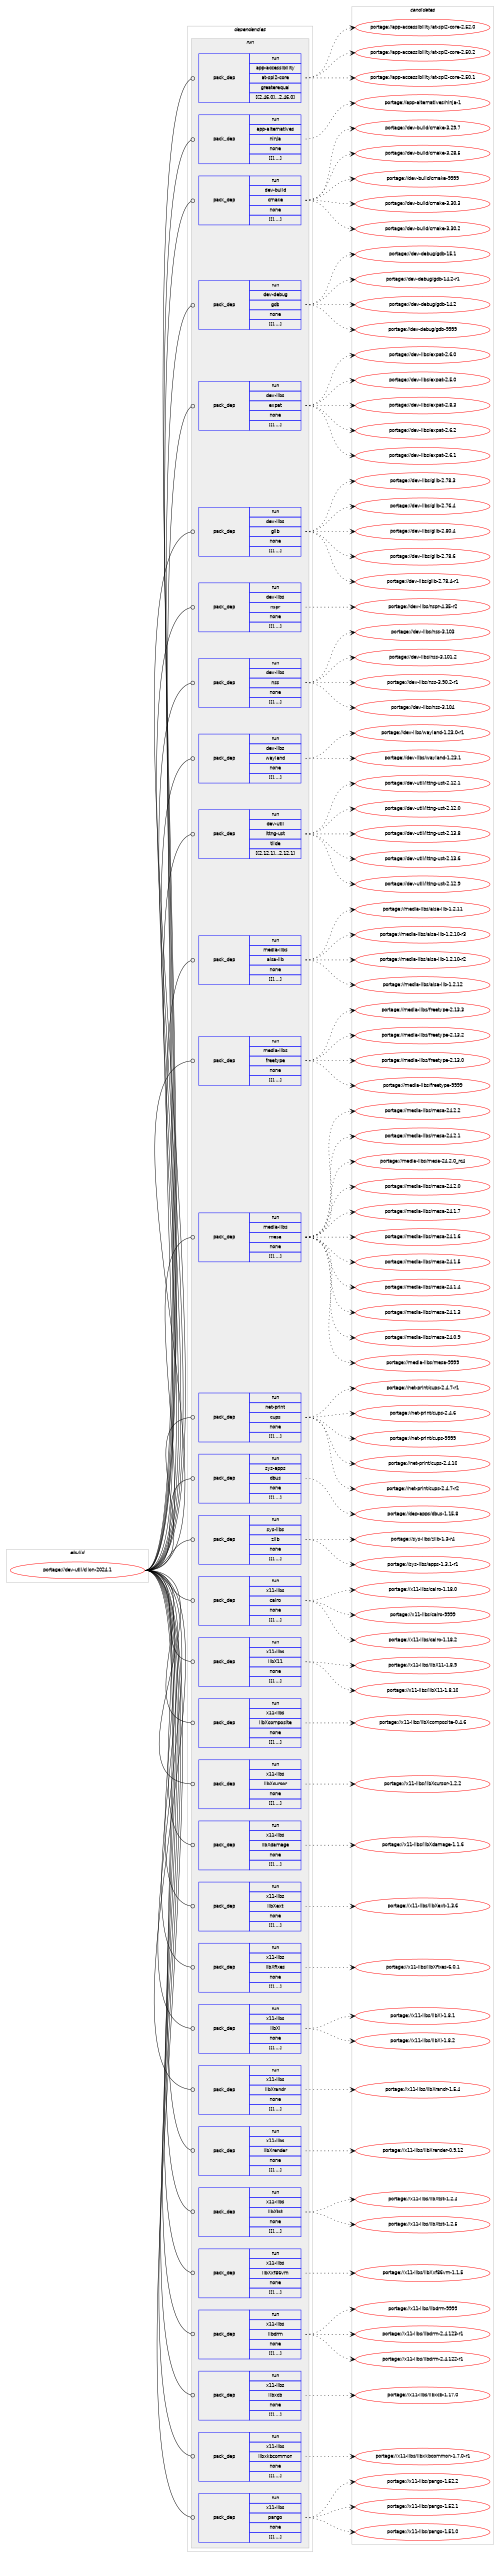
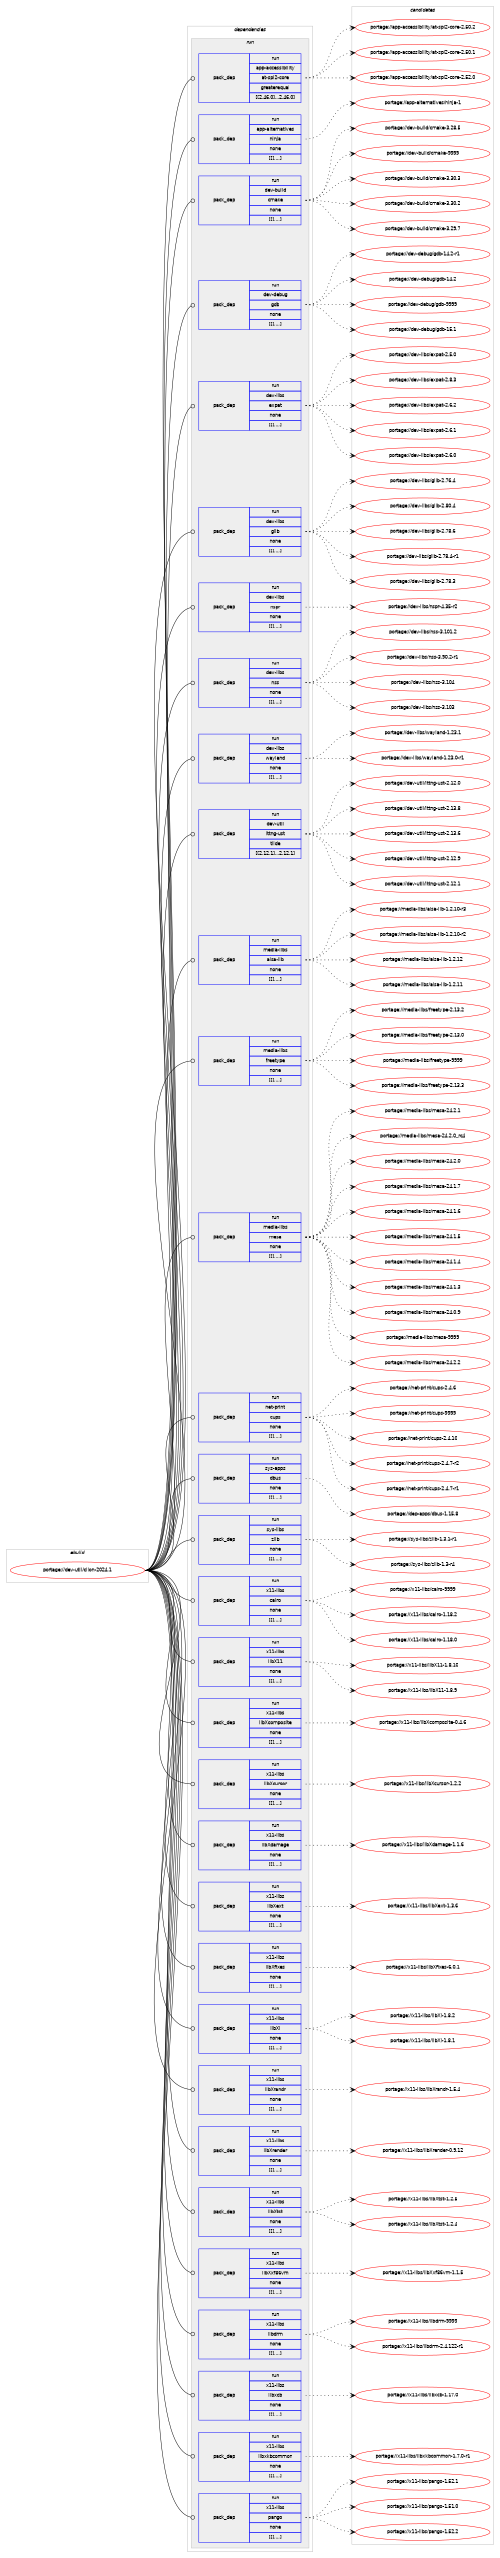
node "portage://sys-libs/apps-1.3.1-r1": label "portage://sys-libs/apps-1.3.1-r1" -> "portage://sys-libs/zlib-1.3.1-r1"
node "portage://x11-libs/libdrm-2.4.123-r1": removed
